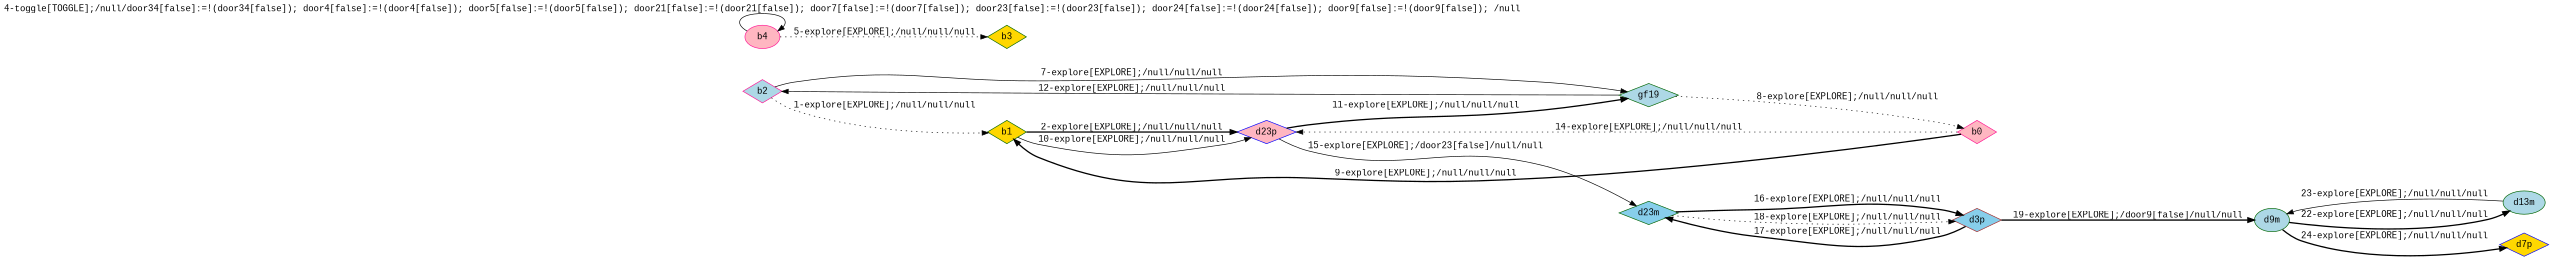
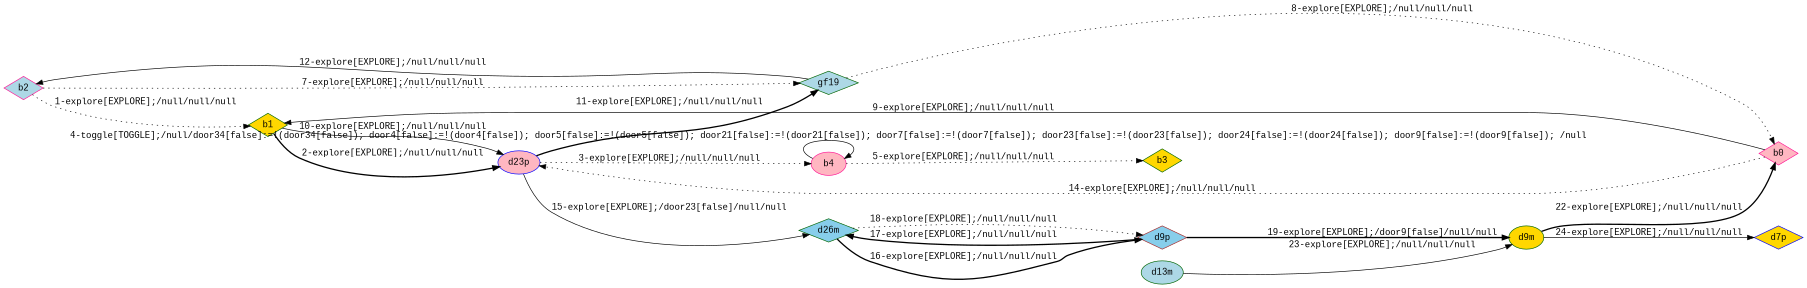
edge "b2" -> "gf19": style solid -> dotted
node "d23p": shape diamond -> ellipse
edge "d23p" -> "b4": added, label "3-explore[EXPLORE];/null/null/null"
edge "b0" -> "b1": style bold -> solid
node "d23m": label "d23m" -> "d26m"
node "d3p": label "d3p" -> "d9p"
node "d9m": fillcolor lightblue -> gold
edge "d9m" -> "d13m": now "d9m" -> "b0"
edge "d9m" -> "d7p": style bold -> solid
